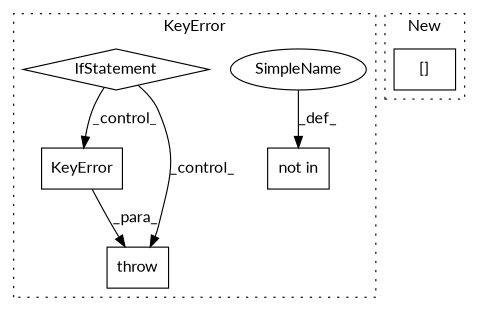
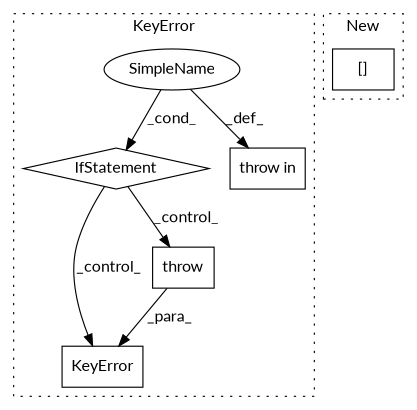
edge "SimpleName" -> "IfStatement": added, label "_cond_"
node "not in": label "not in" -> "throw in"
edge "KeyError" -> "throw": reversed
